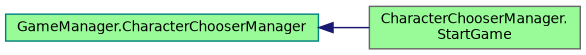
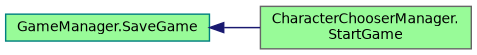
node "GameManager.CharacterChooserManager": label "GameManager.CharacterChooserManager" -> "GameManager.SaveGame"
